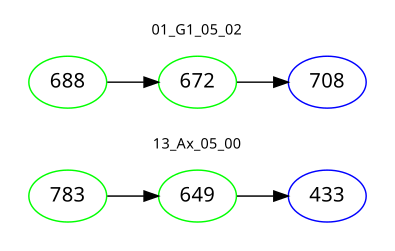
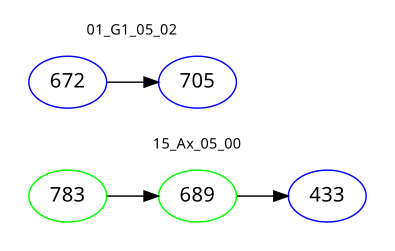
node "688": removed
node "672": color green -> blue
node "708": label "708" -> "705"
cluster "13_Ax_05_00": label "13_Ax_05_00" -> "15_Ax_05_00"
node "649": label "649" -> "689"
